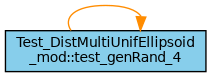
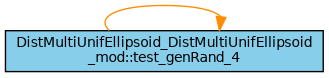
node "Test_DistMultiUnifEllipsoid _mod::test_genRand_4": label "Test_DistMultiUnifEllipsoid _mod::test_genRand_4" -> "DistMultiUnifEllipsoid_DistMultiUnifEllipsoid _mod::test_genRand_4"
